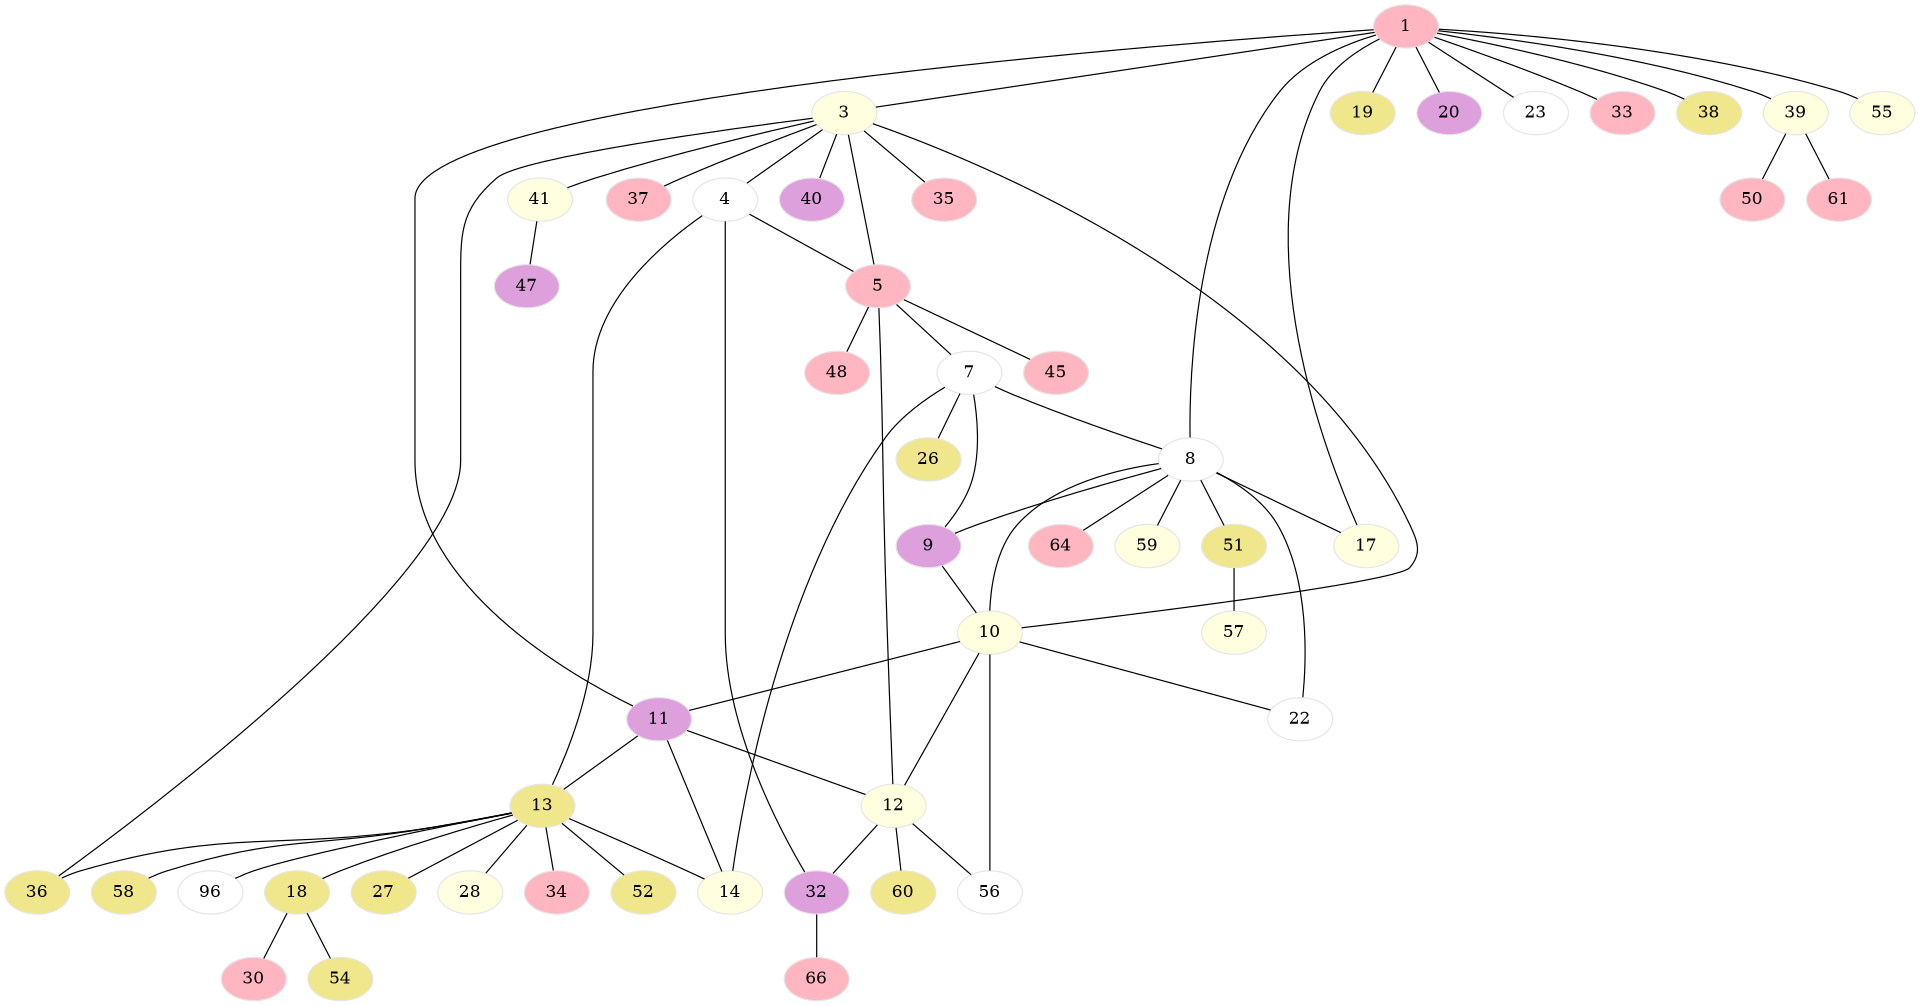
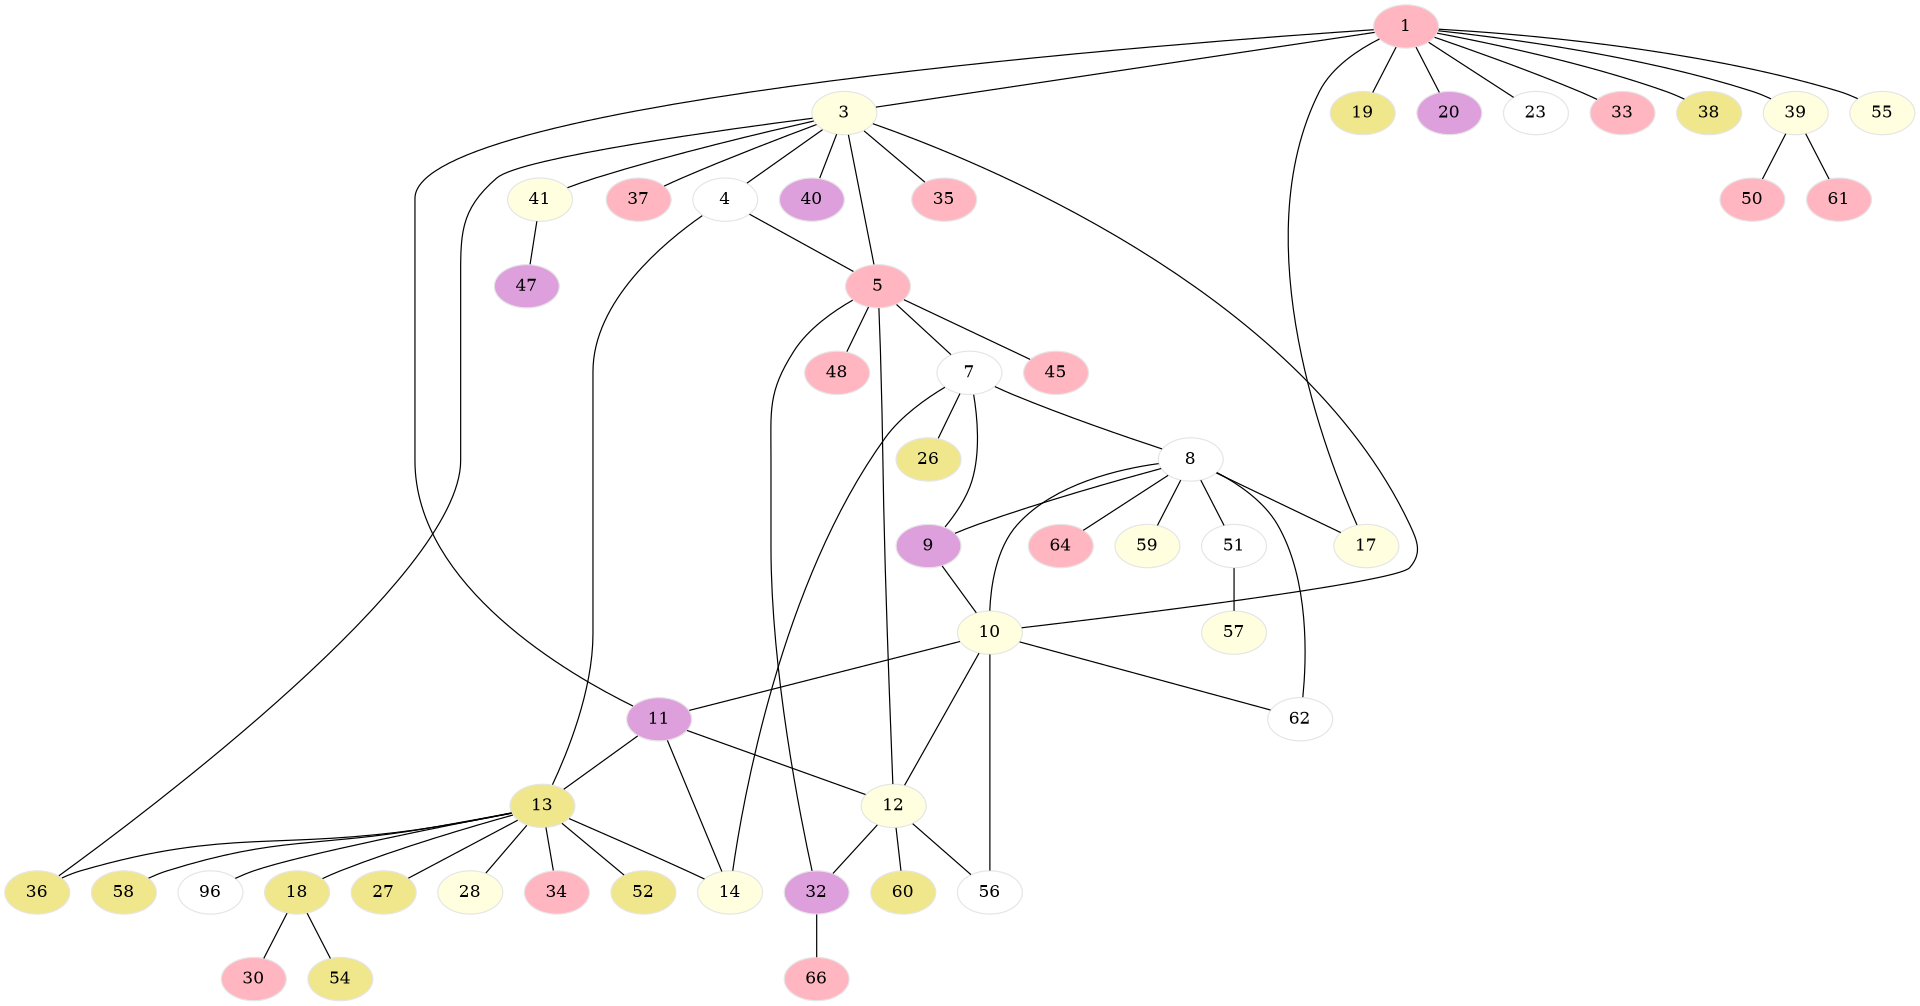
edge "1" -- "8": removed
node "51": fillcolor khaki -> white
edge "4" -- "32": now "5" -- "32"
node "22": label "22" -> "62"
